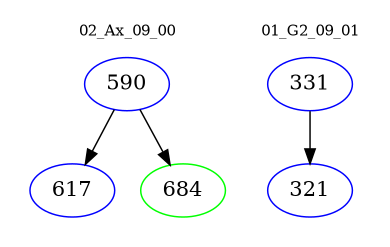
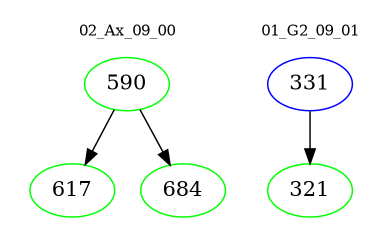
node "590": color blue -> green
node "617": color blue -> green
node "321": color blue -> green
